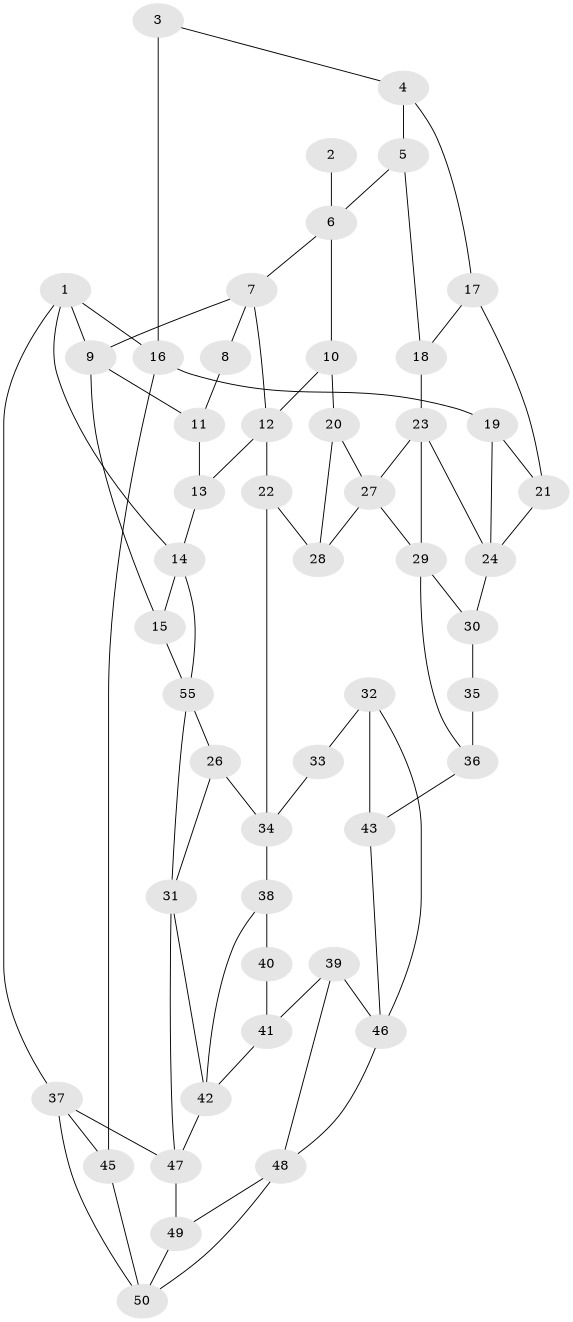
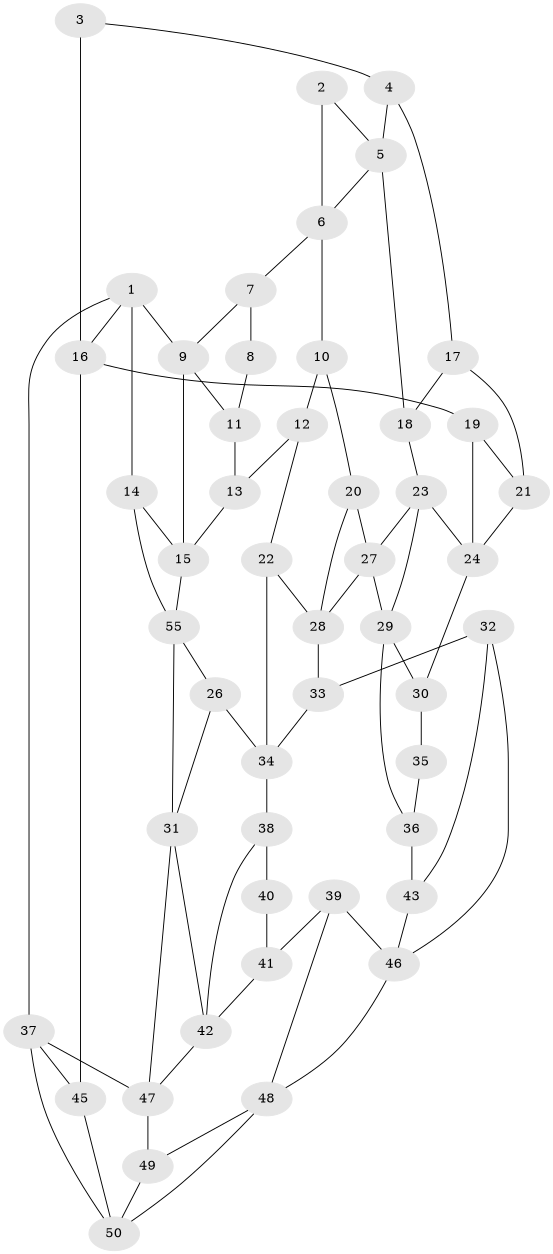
edge "2" -- "5": added
edge "7" -- "12": removed
edge "13" -- "14": now "13" -- "15"
edge "28" -- "33": added
